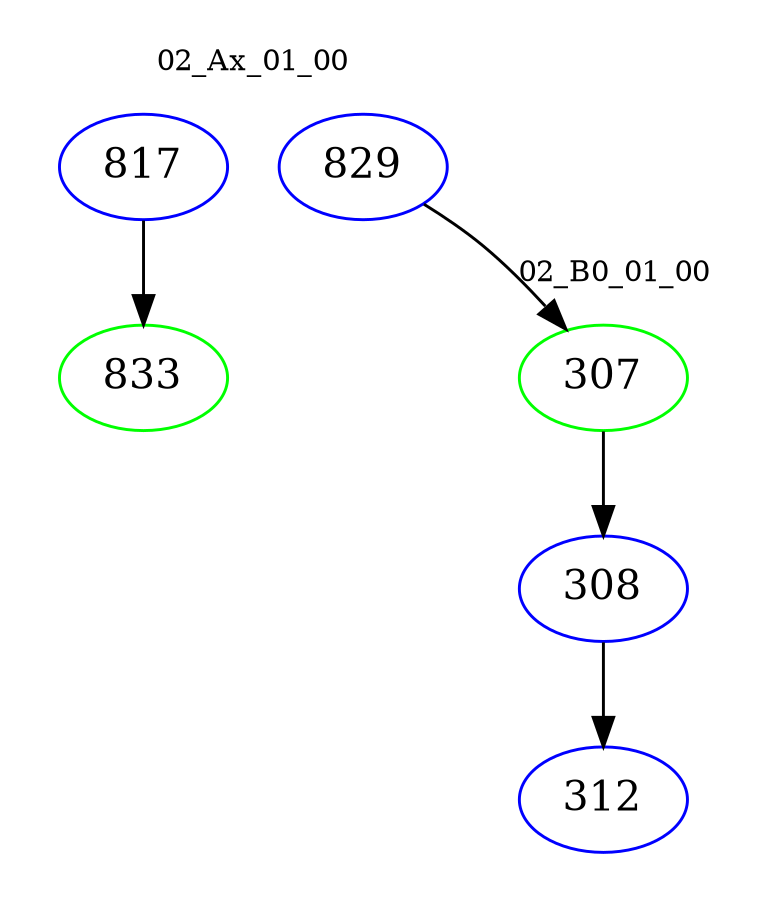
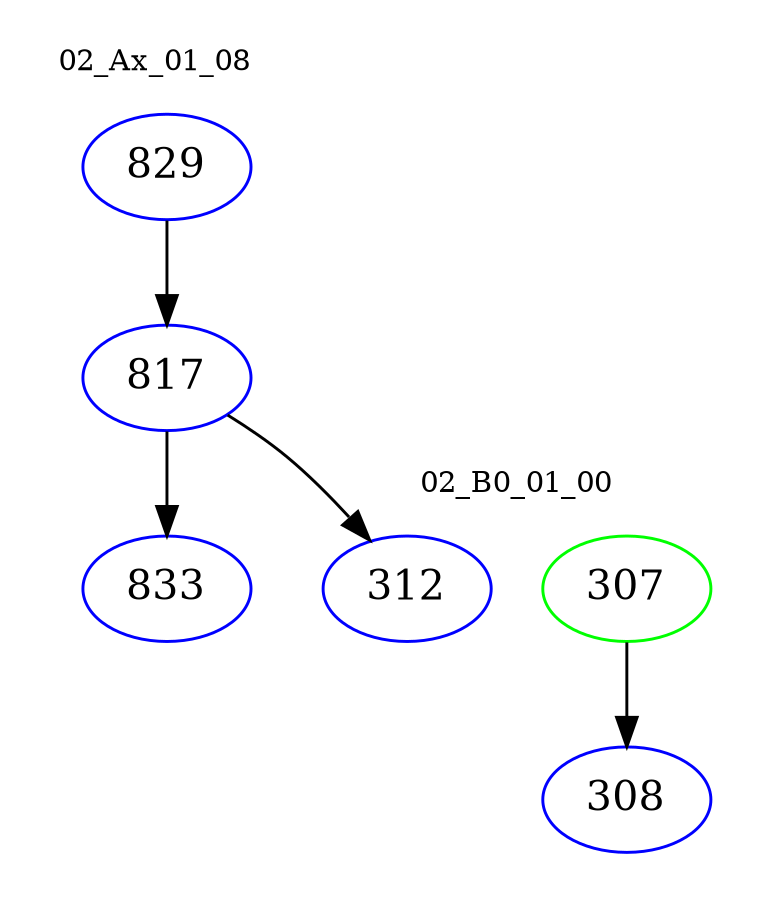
cluster "02_Ax_01_00": label "02_Ax_01_00" -> "02_Ax_01_08"
edge "829" -> "307": now "829" -> "817"
node "833": color green -> blue
edge "308" -> "312": now "817" -> "312"
